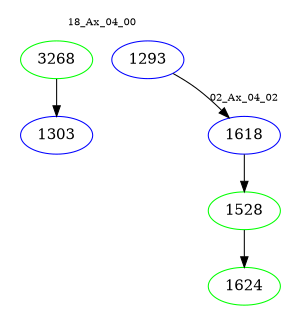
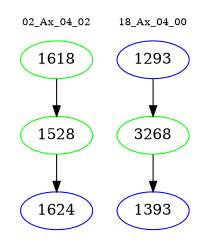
edge "1293" -> "1618": now "1293" -> "3268"
node "1303": label "1303" -> "1393"
node "1618": color blue -> green
node "1624": color green -> blue
